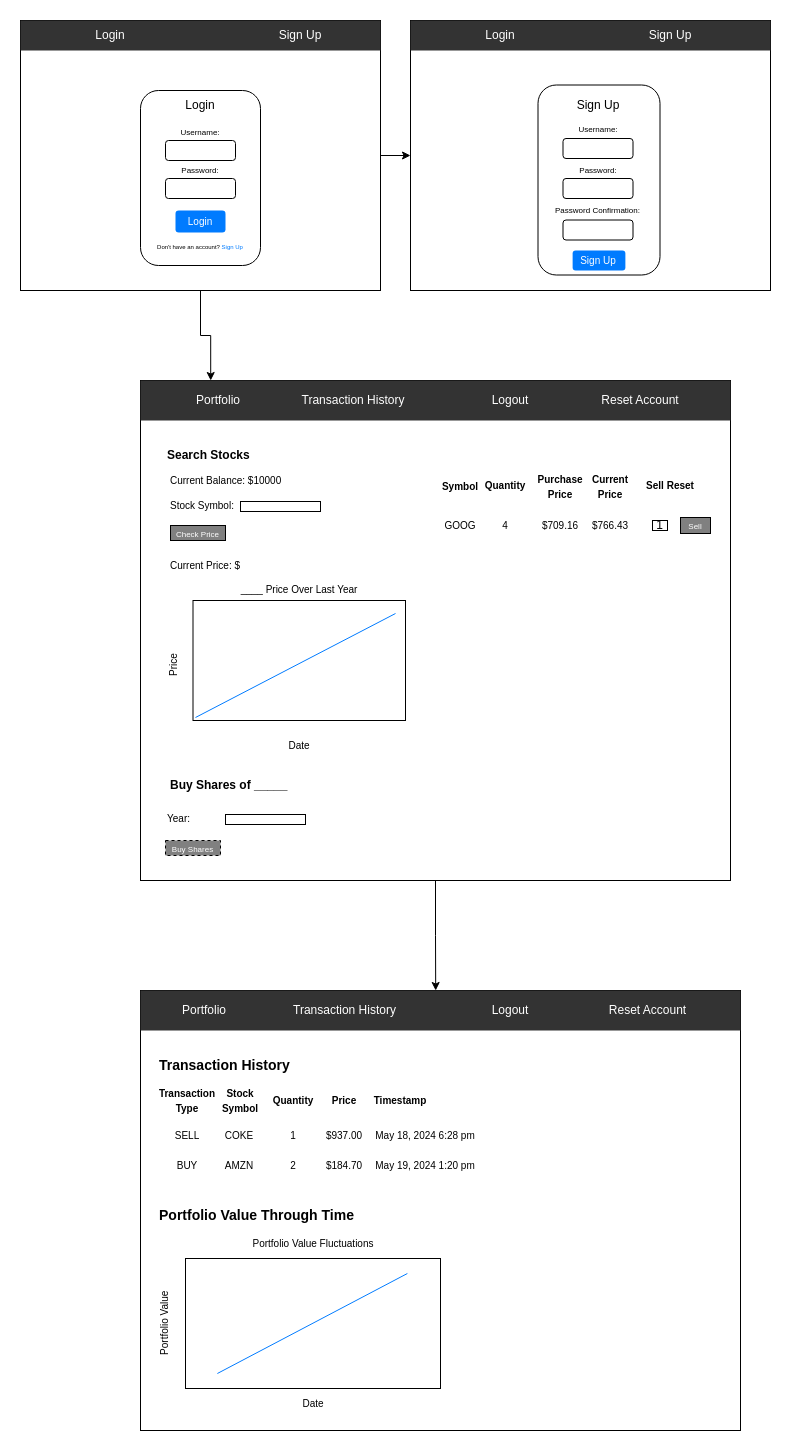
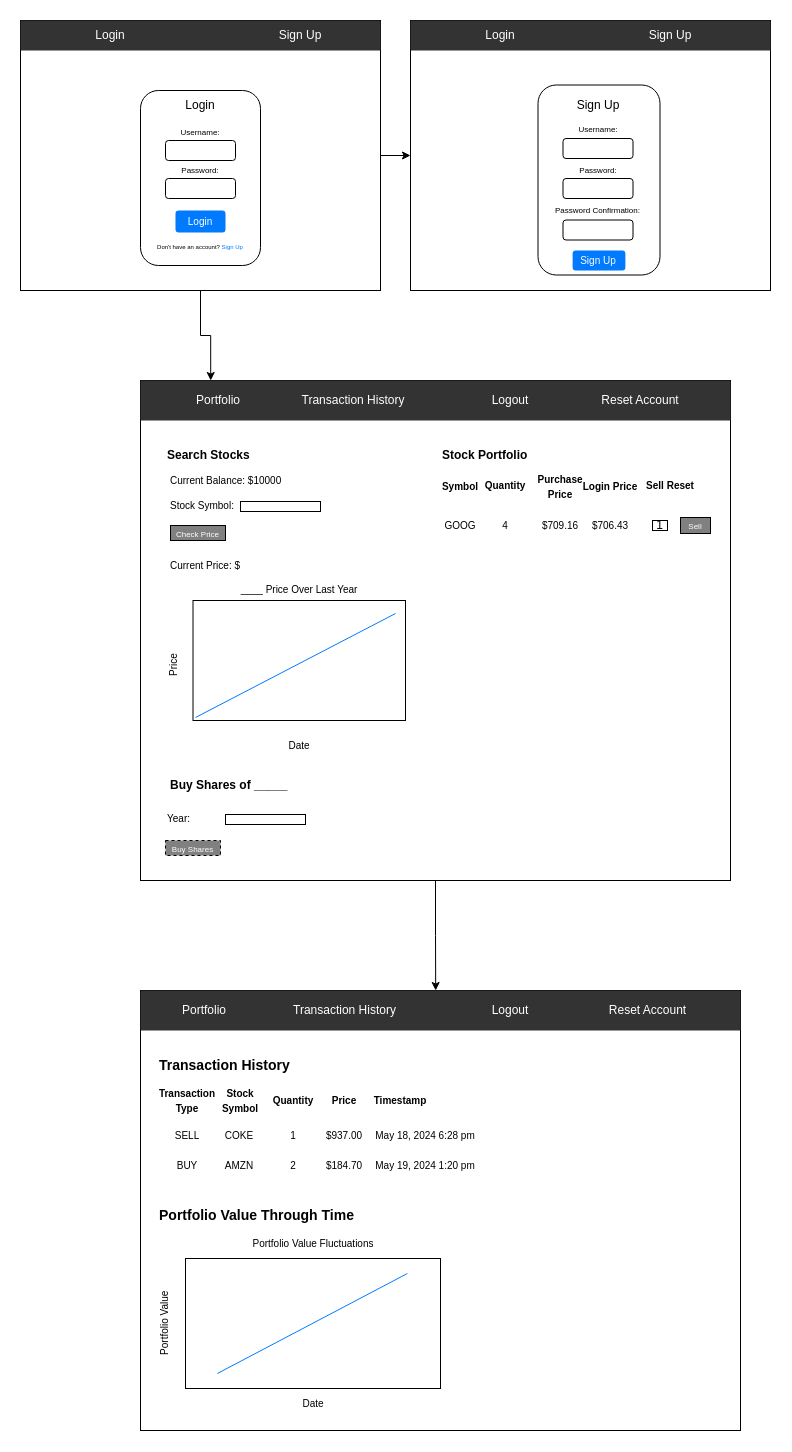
node "Stock Portfolio": added
node "Current Price": label "Current Price" -> "Login Price"
node "$766.43": label "$766.43" -> "$706.43"
